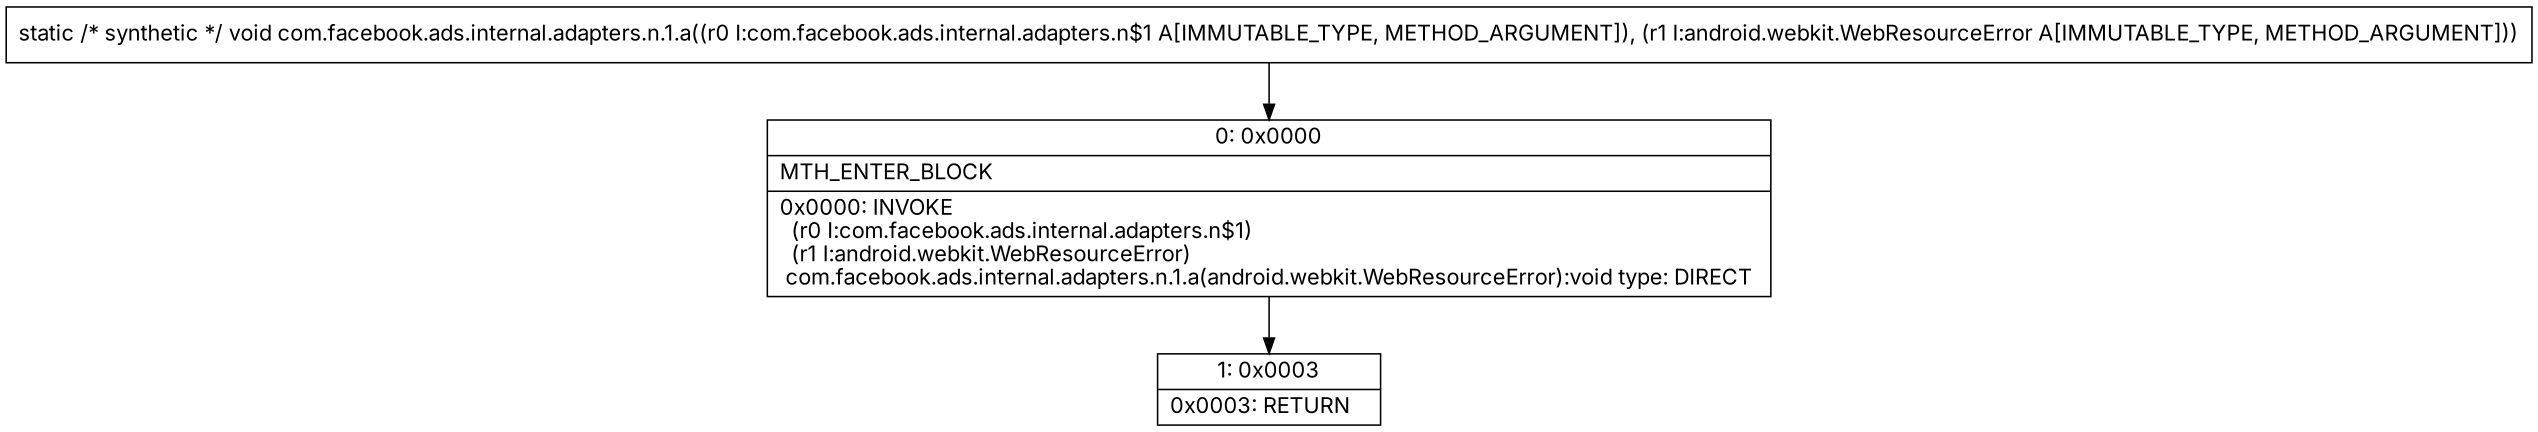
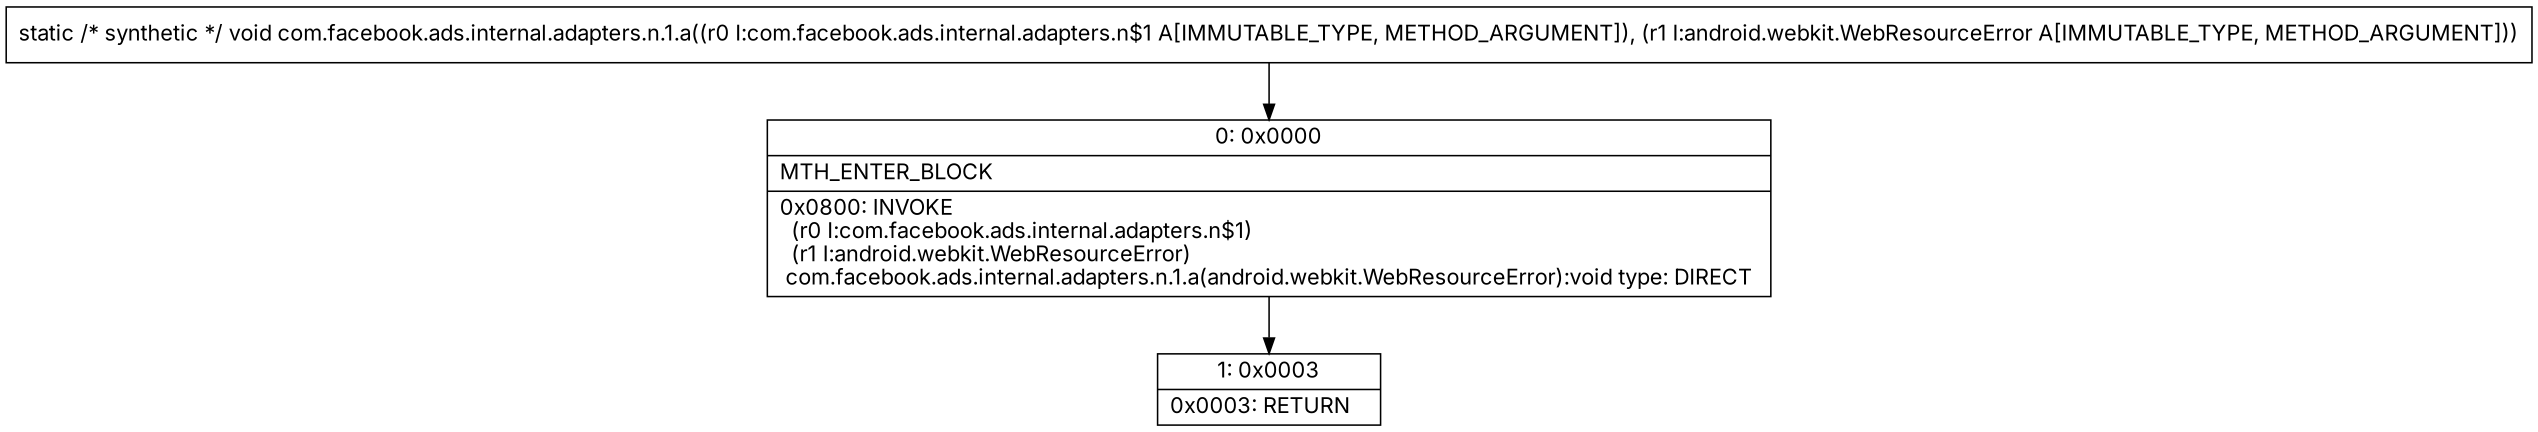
node "0: 0x0000": text "0x0000: INVOKE" -> "0x0800: INVOKE"
